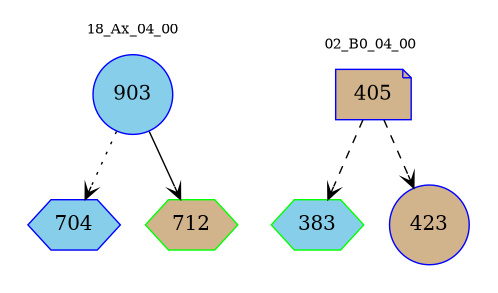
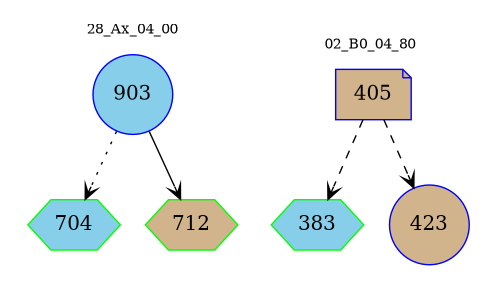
cluster "18_Ax_04_00": label "18_Ax_04_00" -> "28_Ax_04_00"
cluster "02_B0_04_00": label "02_B0_04_00" -> "02_B0_04_80"
node "704": color blue -> green
